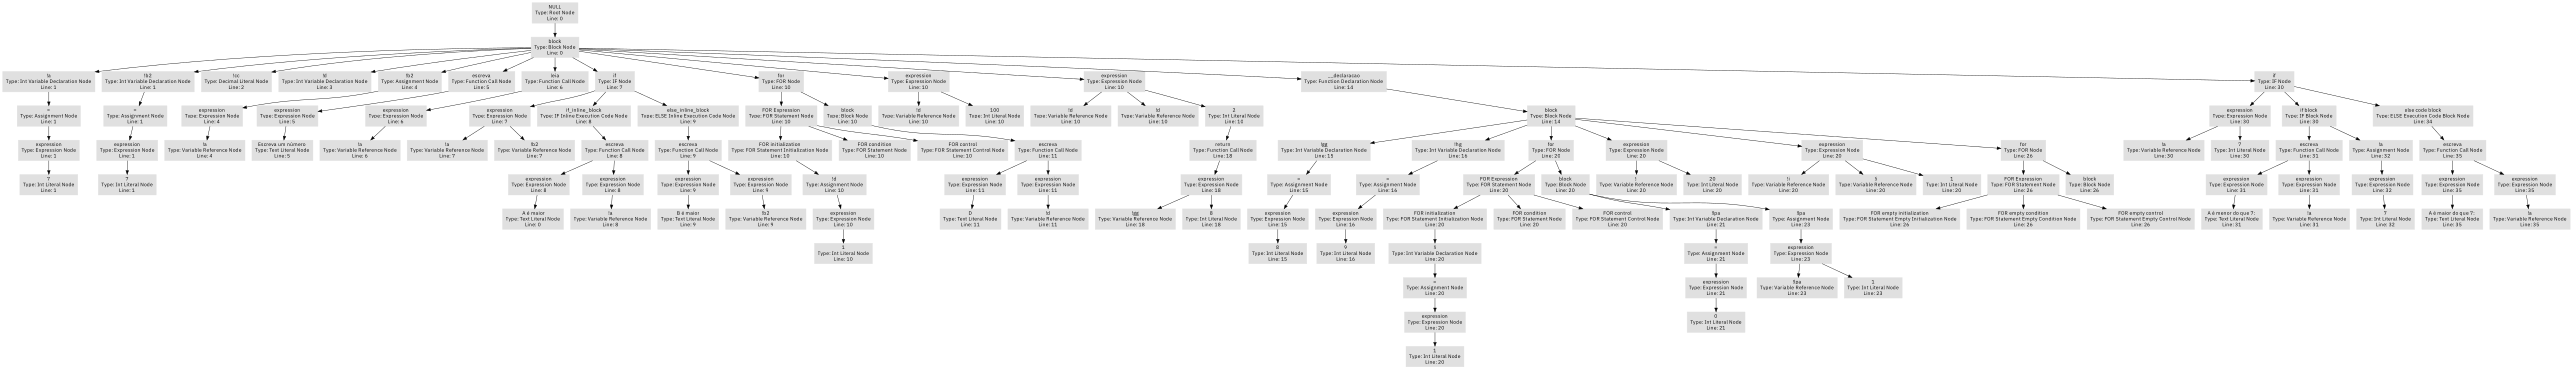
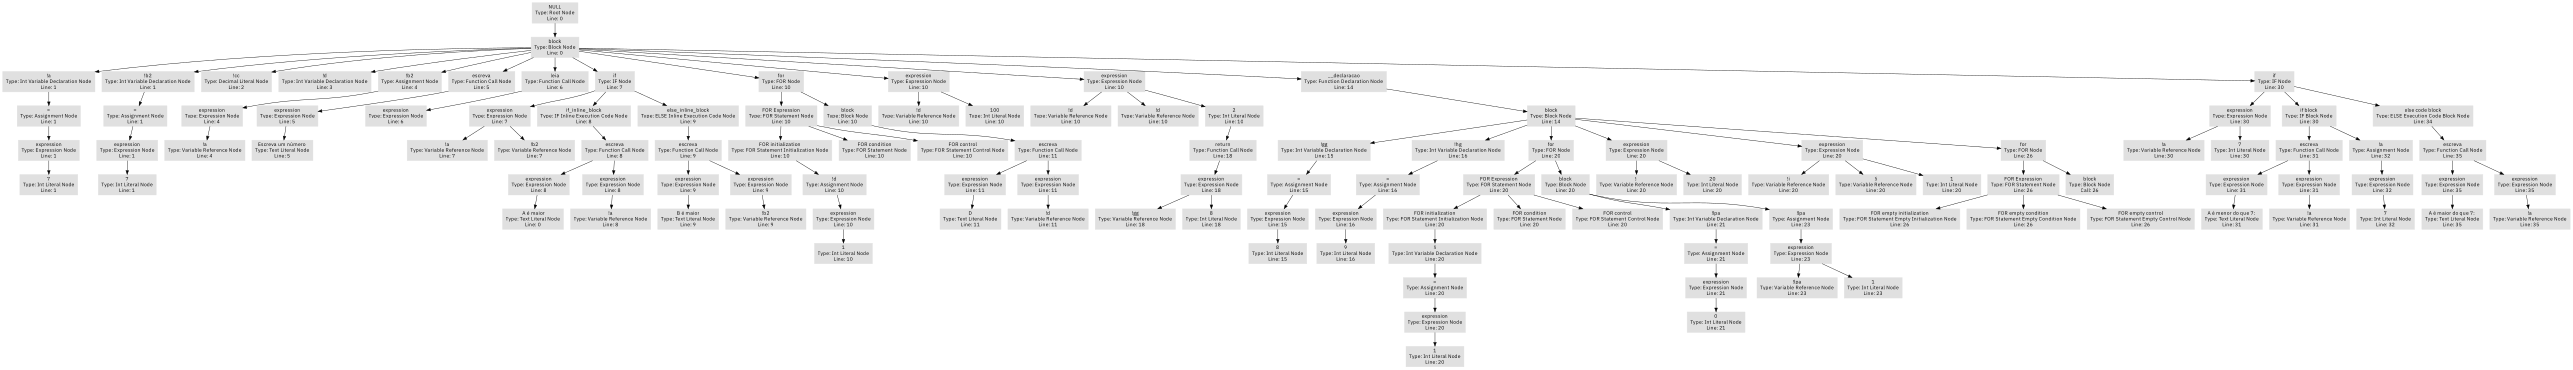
node "!a Type: Variable Reference Node Line: 6": removed
node "block Type: Block Node Line: 26": label "block Type: Block Node Line: 26" -> "block Type: Block Node Call: 26"
